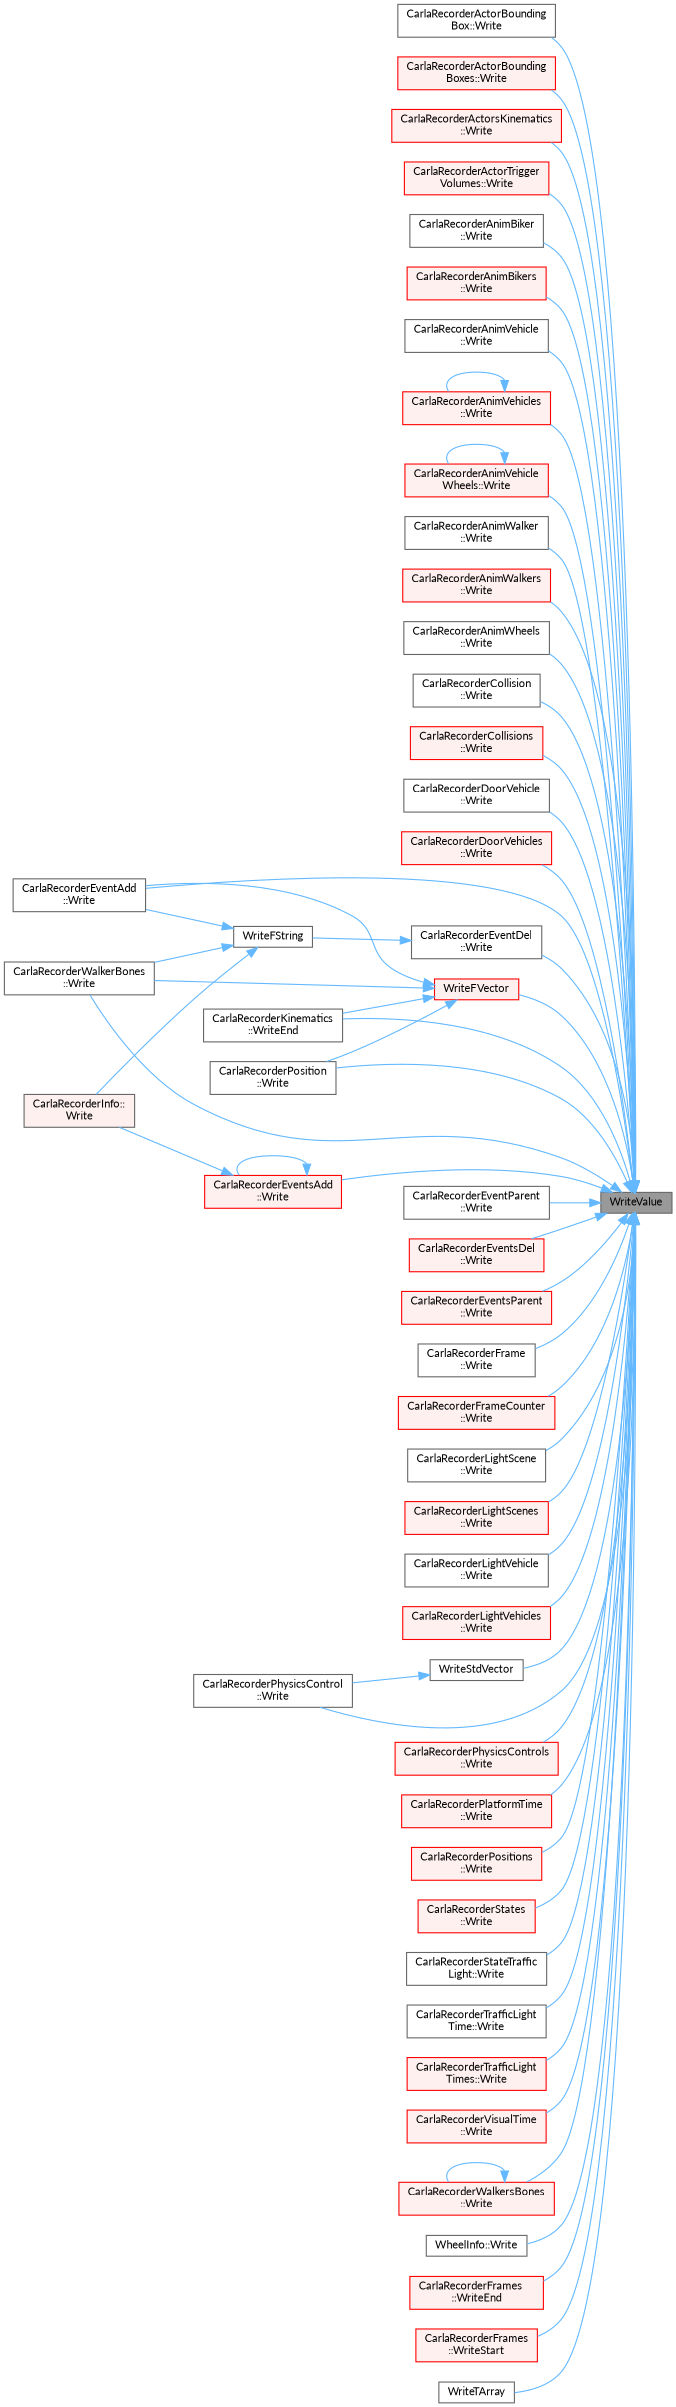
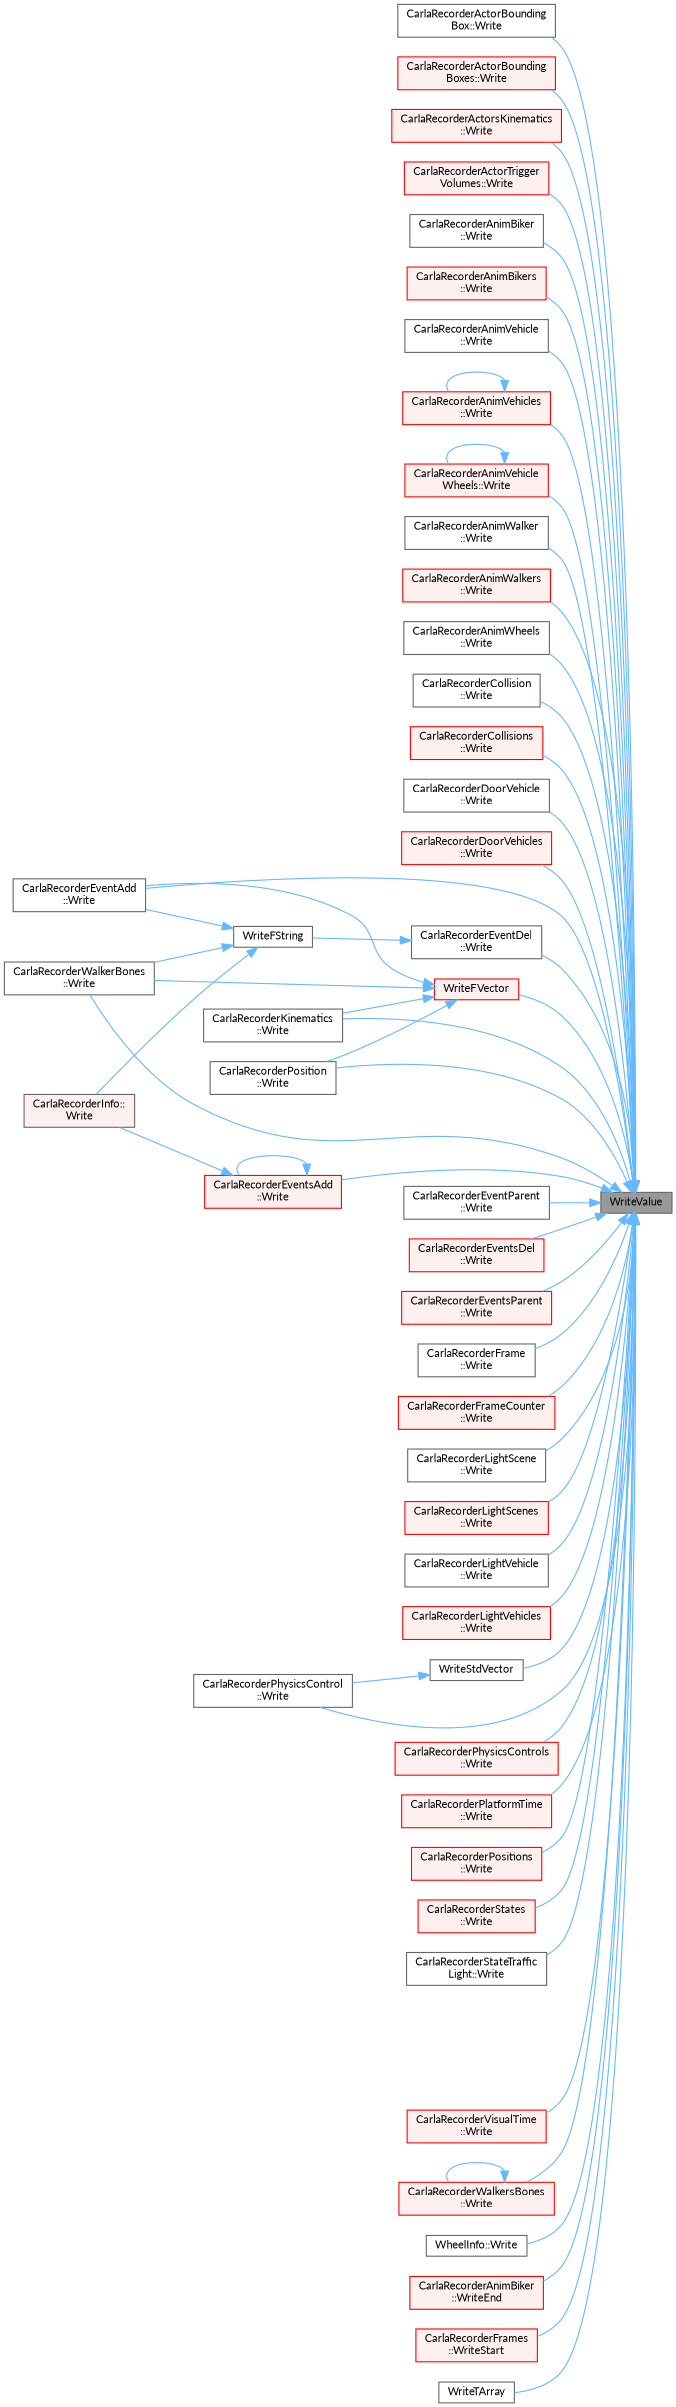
node "CarlaRecorderKinematics ::WriteEnd": label "CarlaRecorderKinematics ::WriteEnd" -> "CarlaRecorderKinematics ::Write"
node "CarlaRecorderTrafficLight Time::Write": removed
node "CarlaRecorderTrafficLight Times::Write": removed
node "CarlaRecorderFrames ::WriteEnd": label "CarlaRecorderFrames ::WriteEnd" -> "CarlaRecorderAnimBiker ::WriteEnd"
